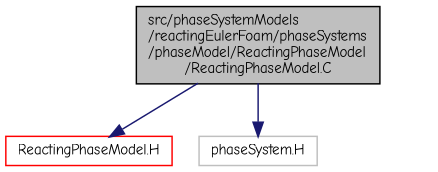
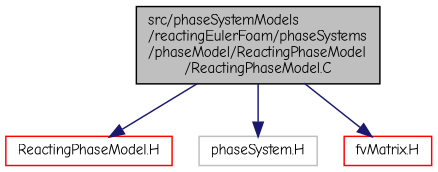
node "fvMatrix.H": added
